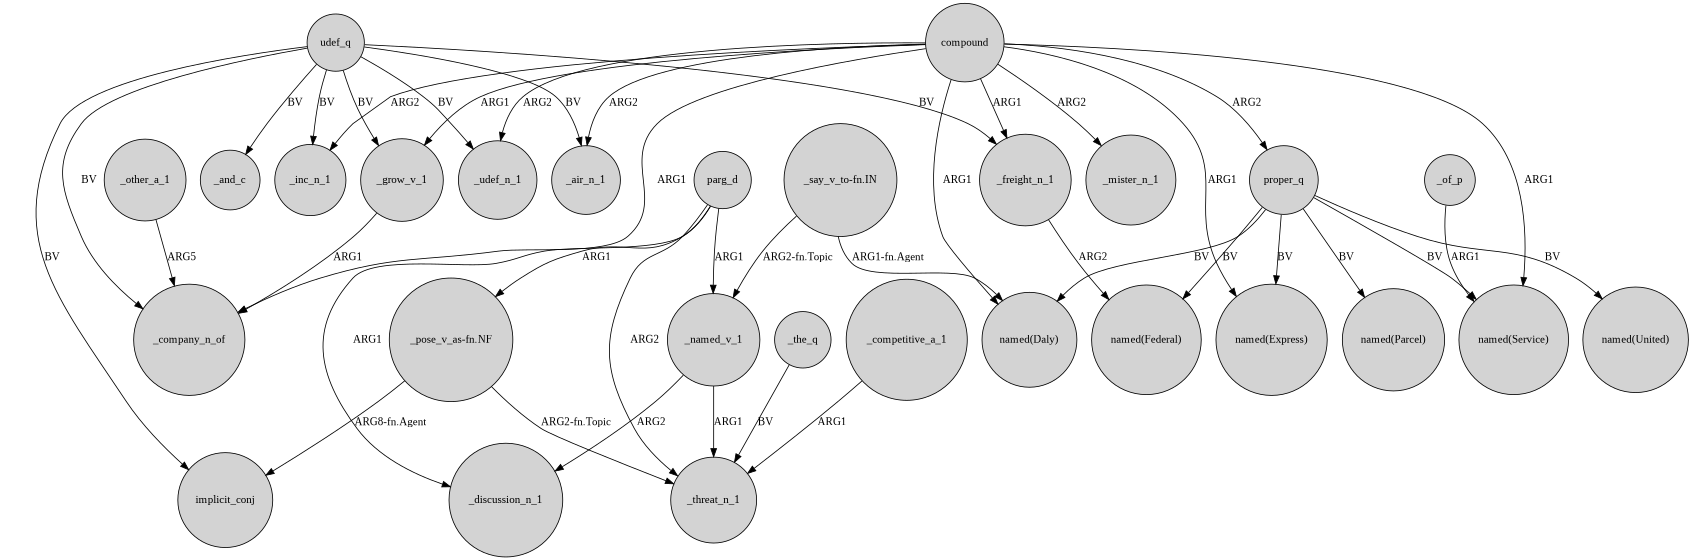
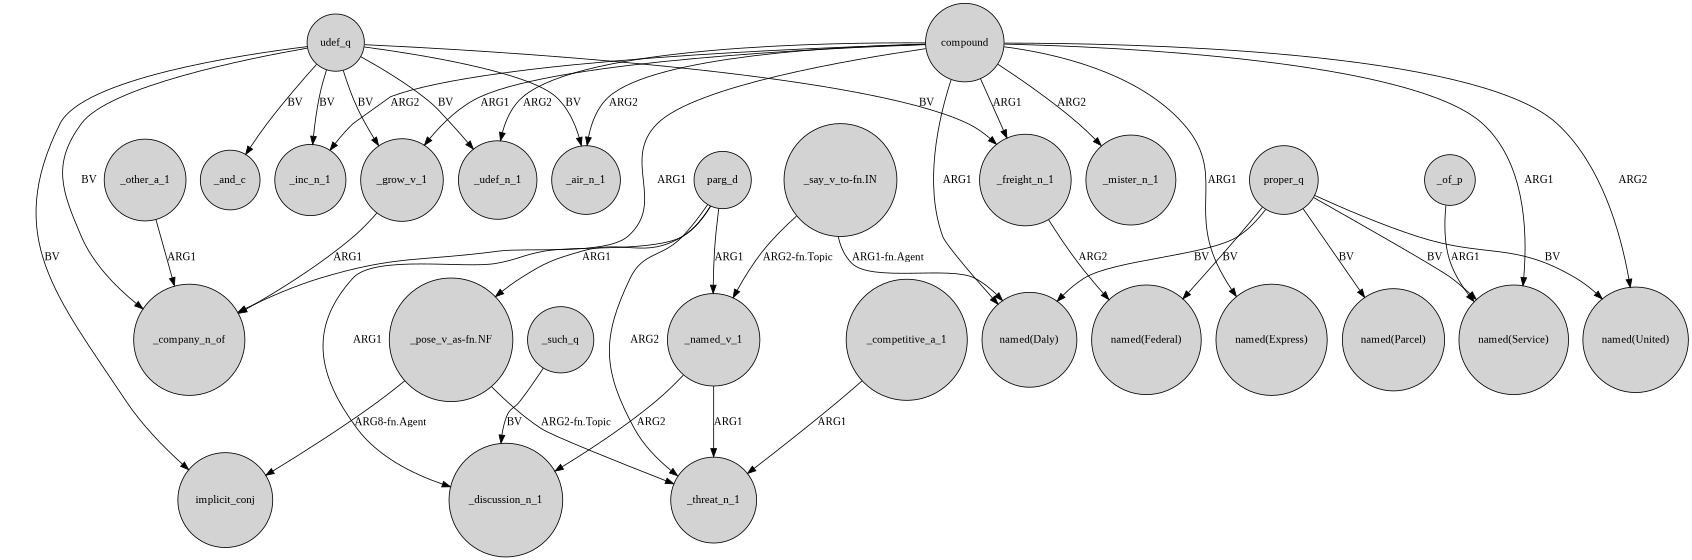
edge "compound" -> "proper_q": now "compound" -> "named(United)"
edge "proper_q" -> "named(Express)": removed, label "BV"
edge "_other_a_1" -> "_company_n_of": label "ARG5" -> "ARG1"
node "_such_q": added
node "_the_q": removed
